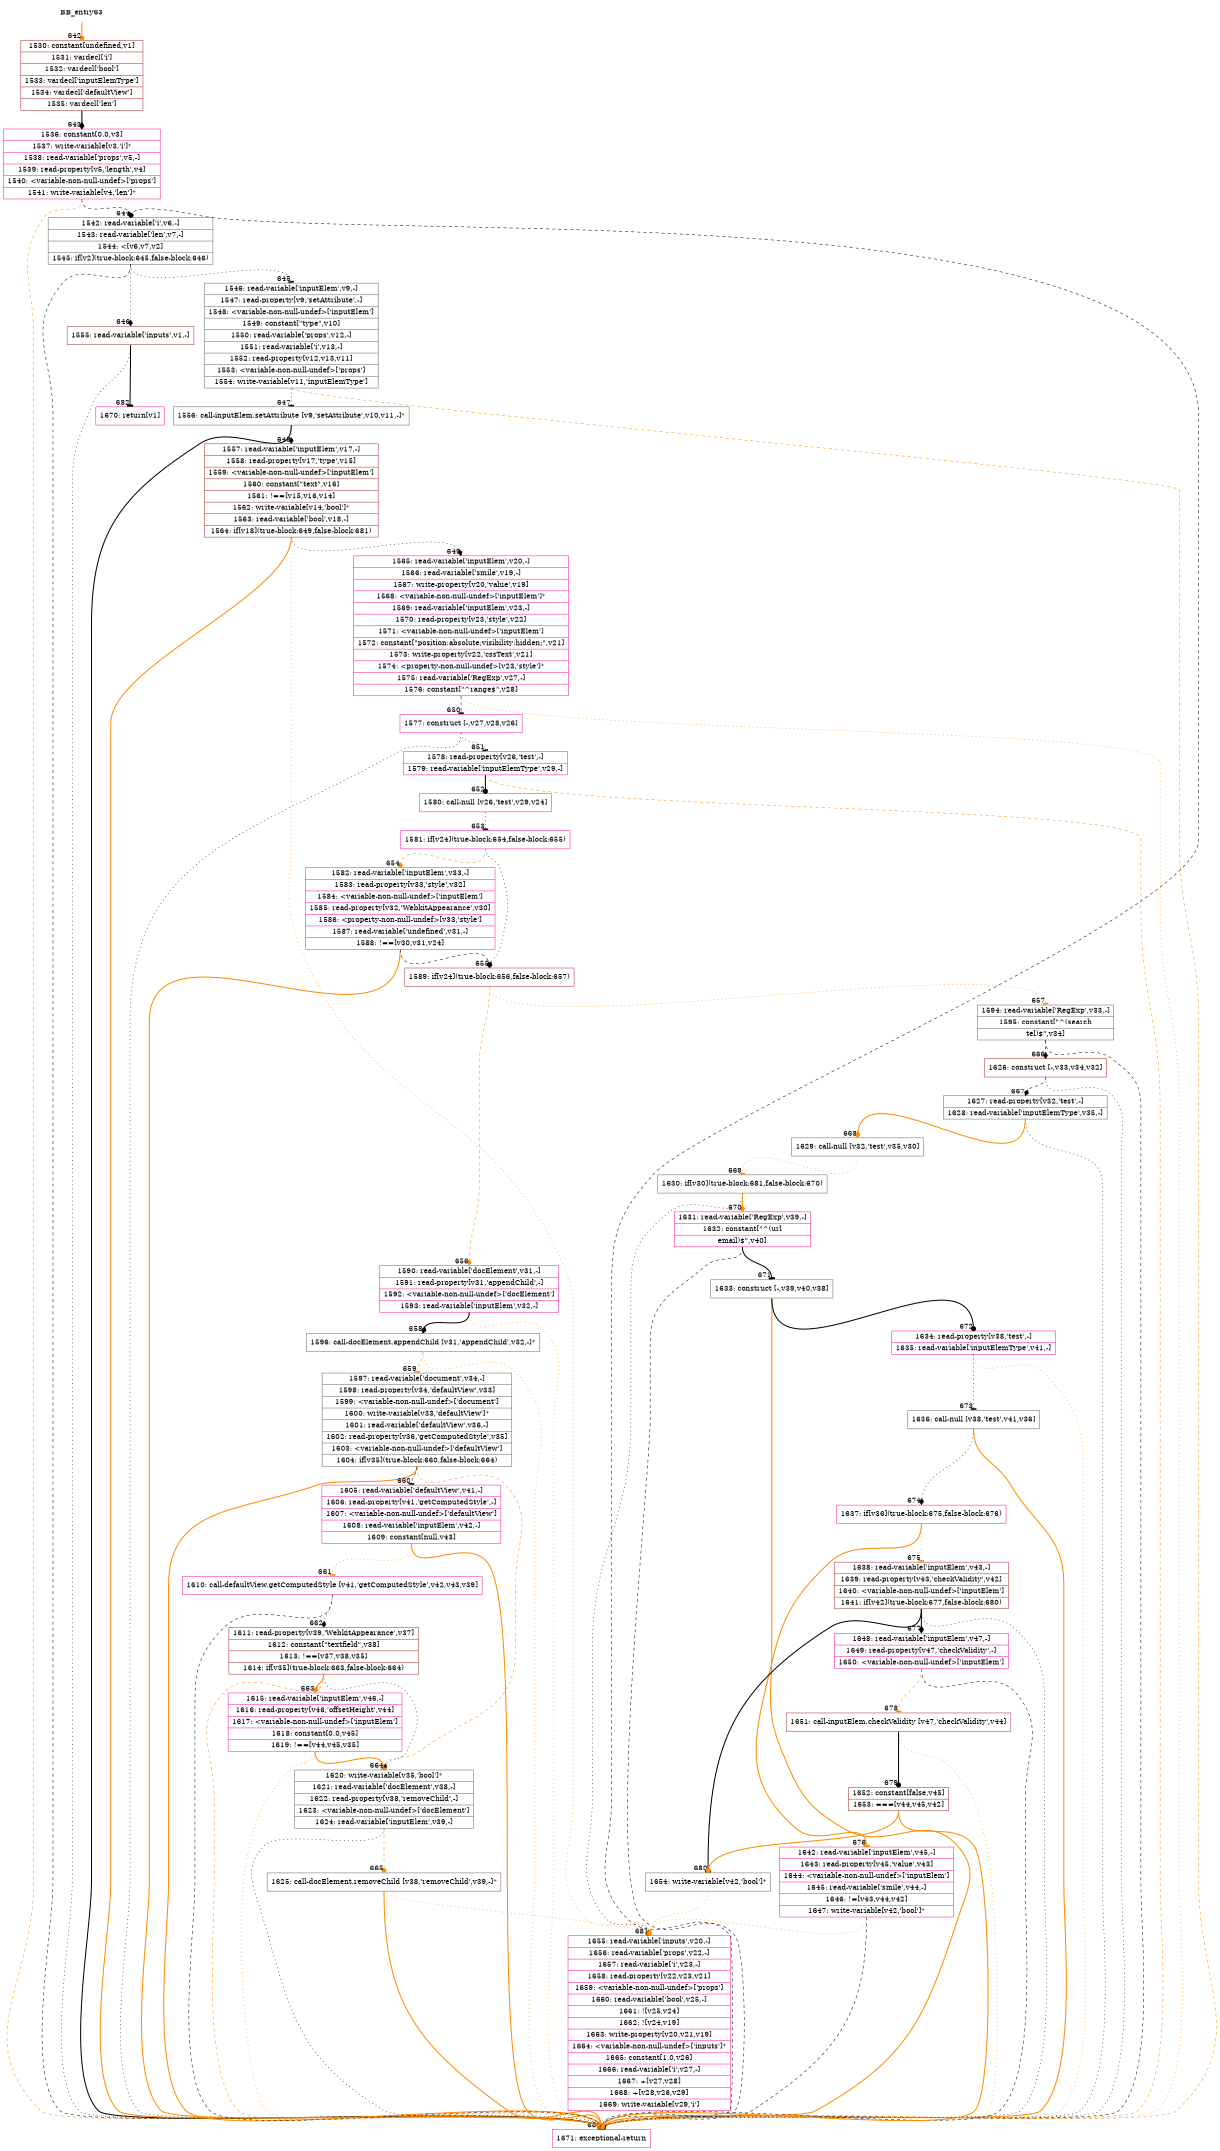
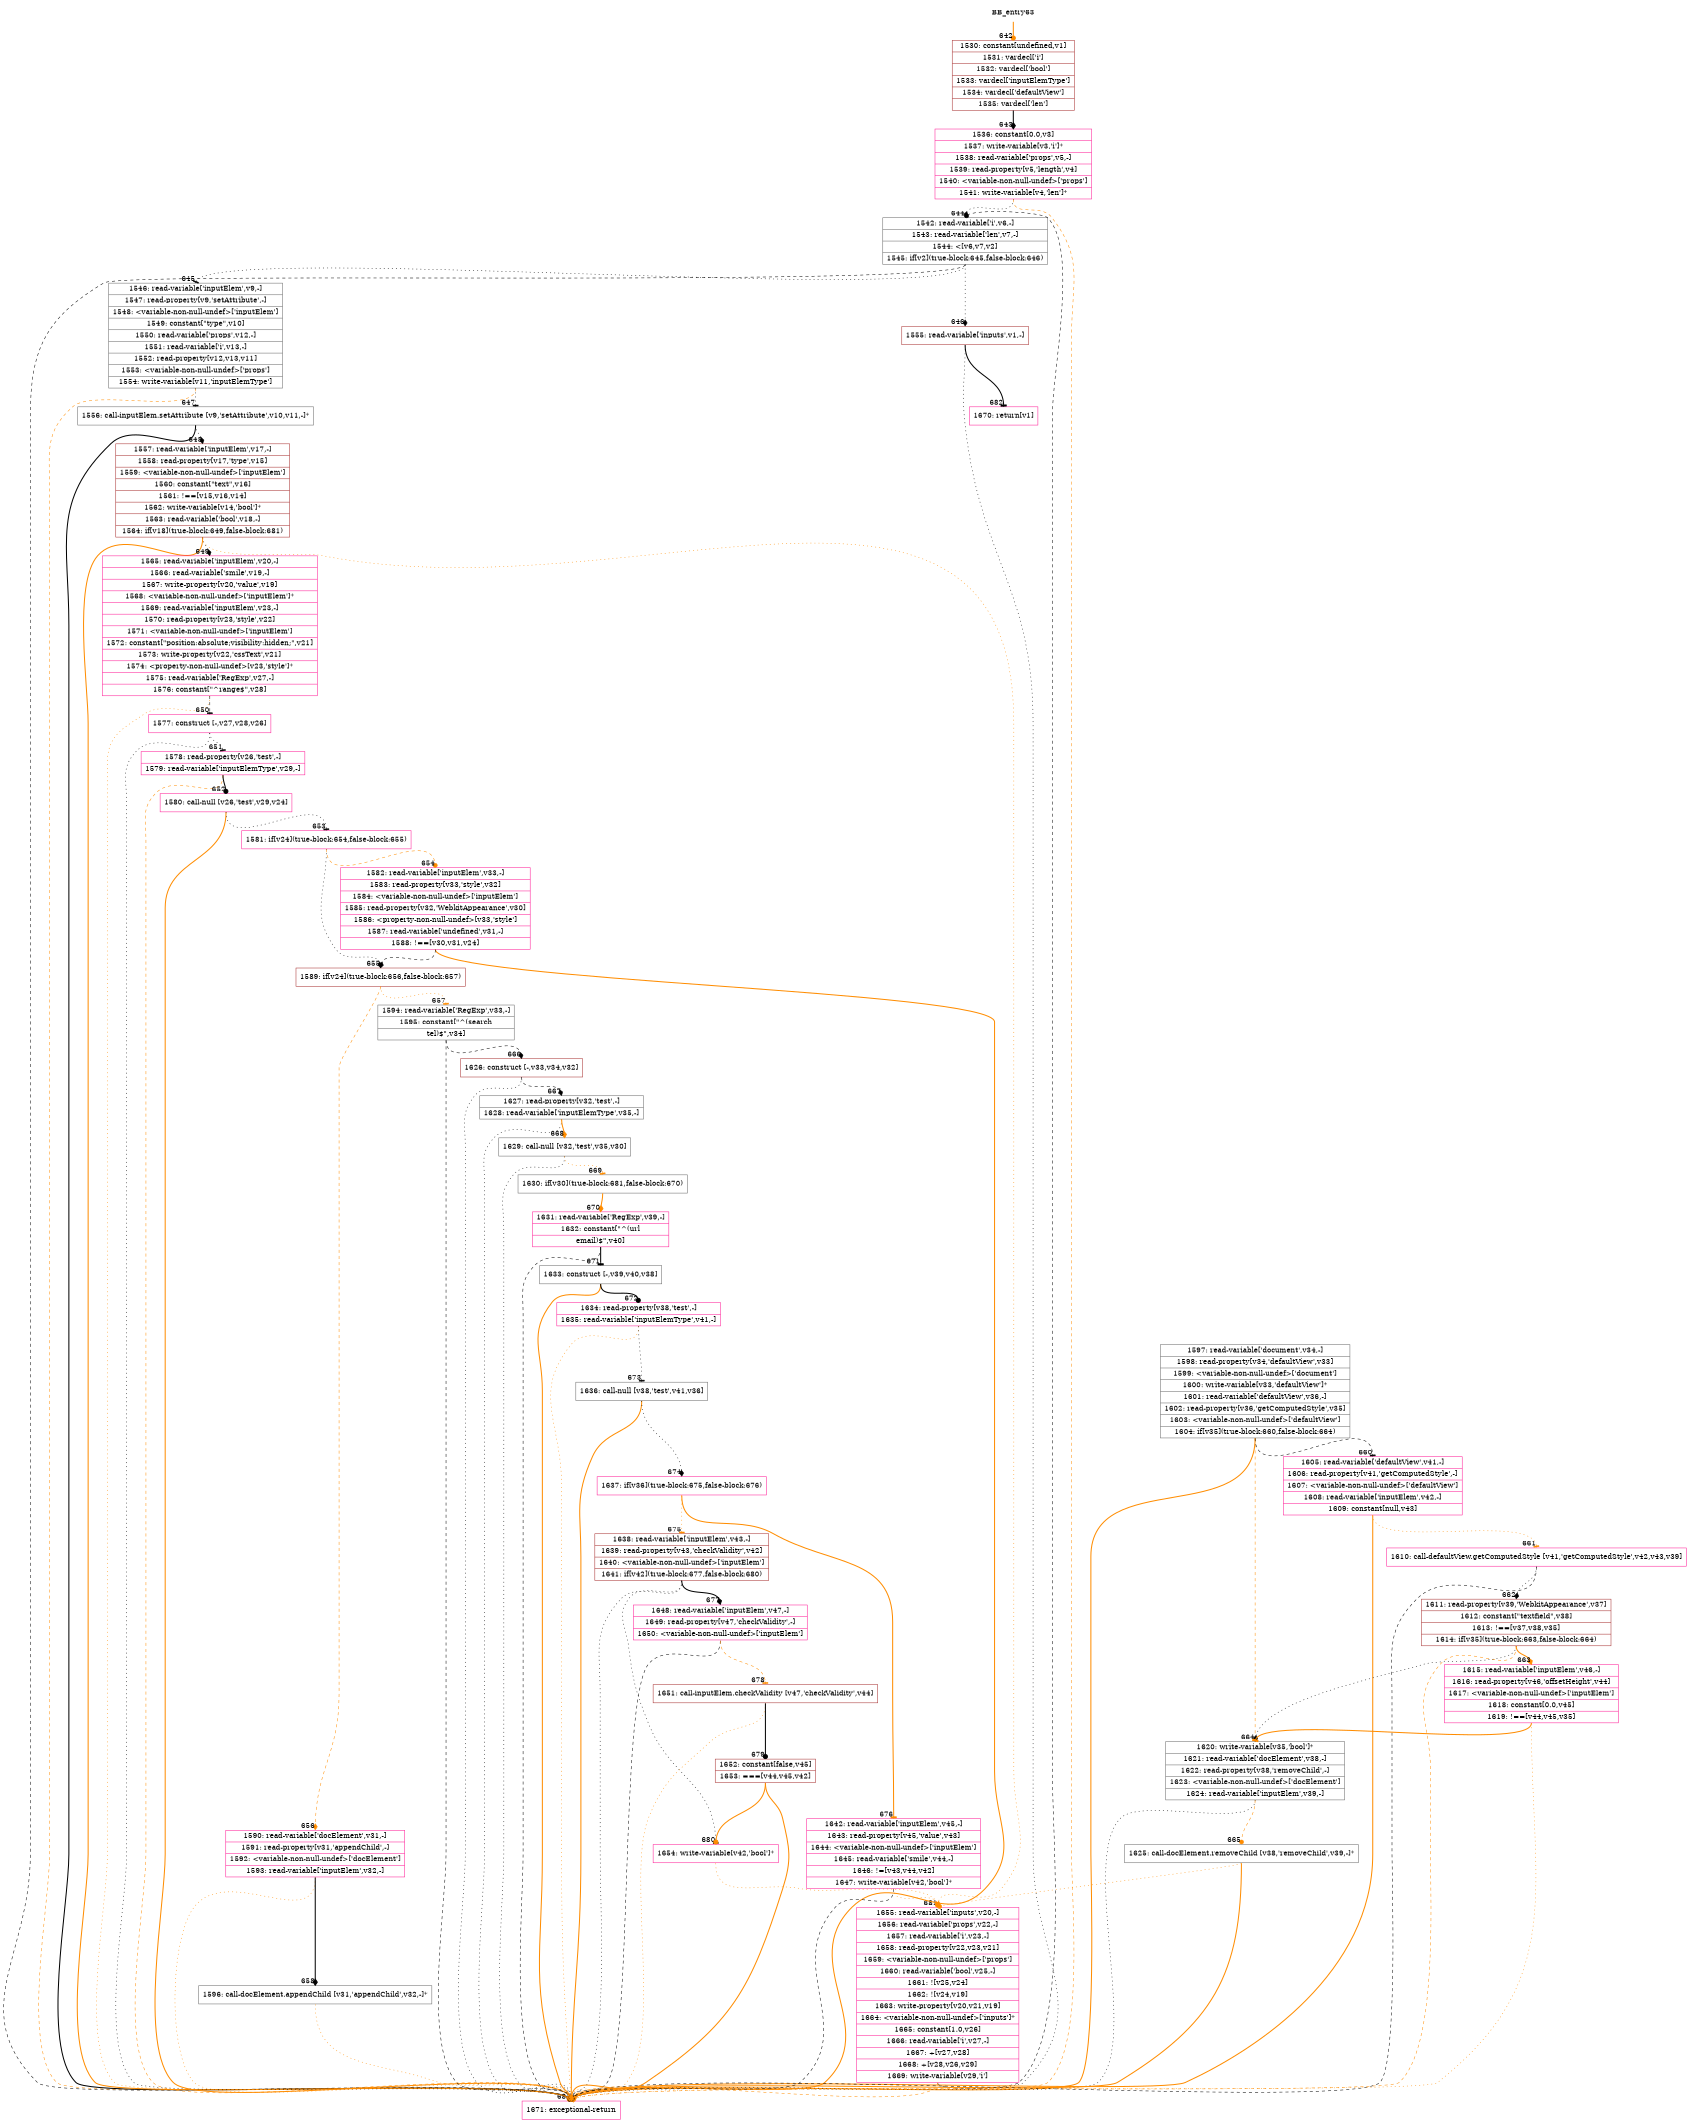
edge "1536: constant[0.0,v3]" -> "1542: read-variable['i',v6,-]": style dashed -> dotted
edge "1596: call-docElement.appendChild [v31,'appendChild',v32,-]*" -> "1597: read-variable['document',v34,-]": removed
edge "1630: if[v30](true-block:681,false-block:670)" -> "1655: read-variable['inputs',v20,-]": removed
edge "1629: call-null [v32,'test',v35,v30]" -> "1671: exceptional-return": added
edge "1580: call-null [v26,'test',v29,v24]" -> "1671: exceptional-return": added
edge "1638: read-variable['inputElem',v43,-]" -> "1654: write-variable[v42,'bool']*": style bold -> dotted
node "1654: write-variable[v42,'bool']*": color gray40 -> deeppink
